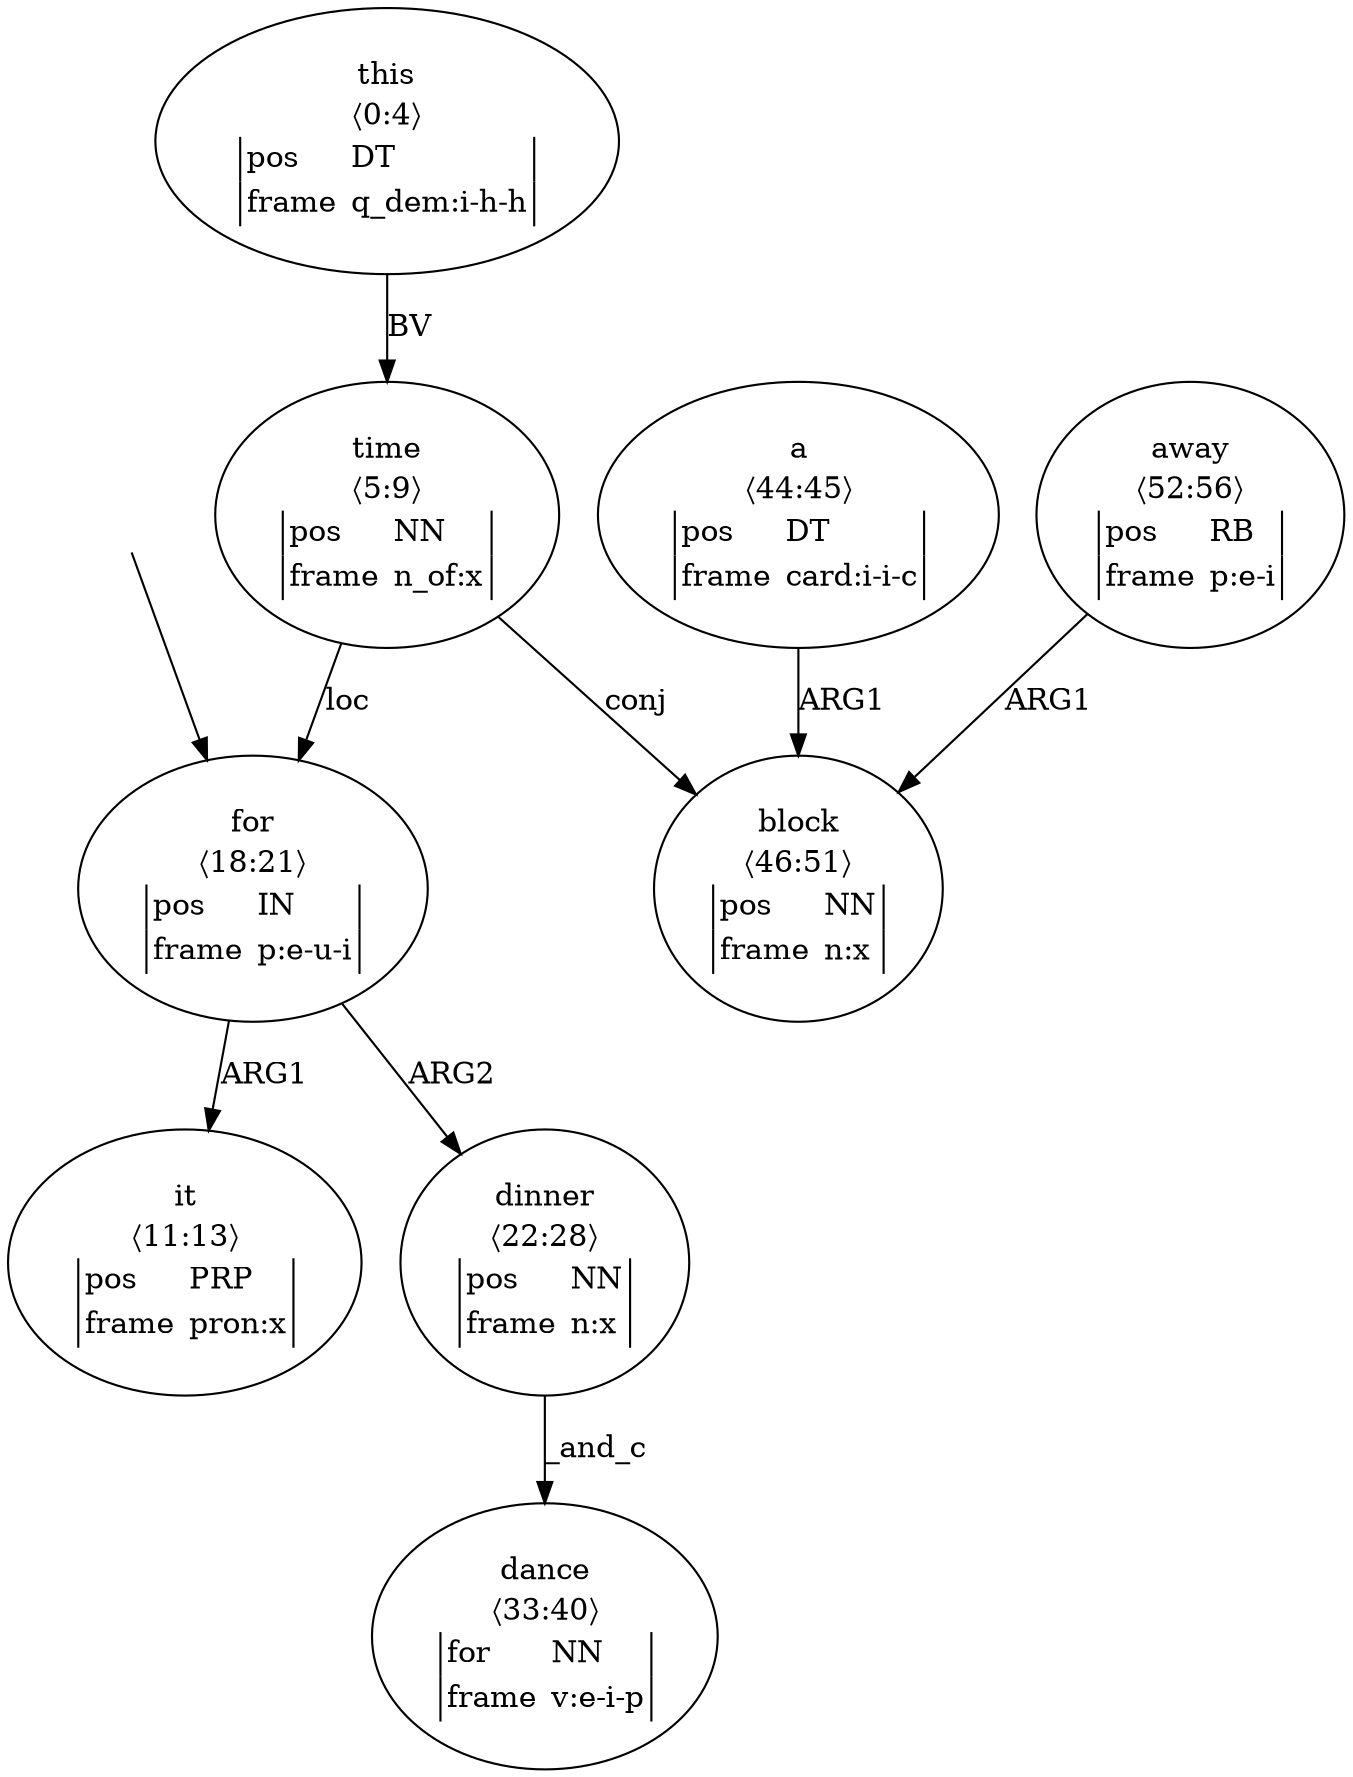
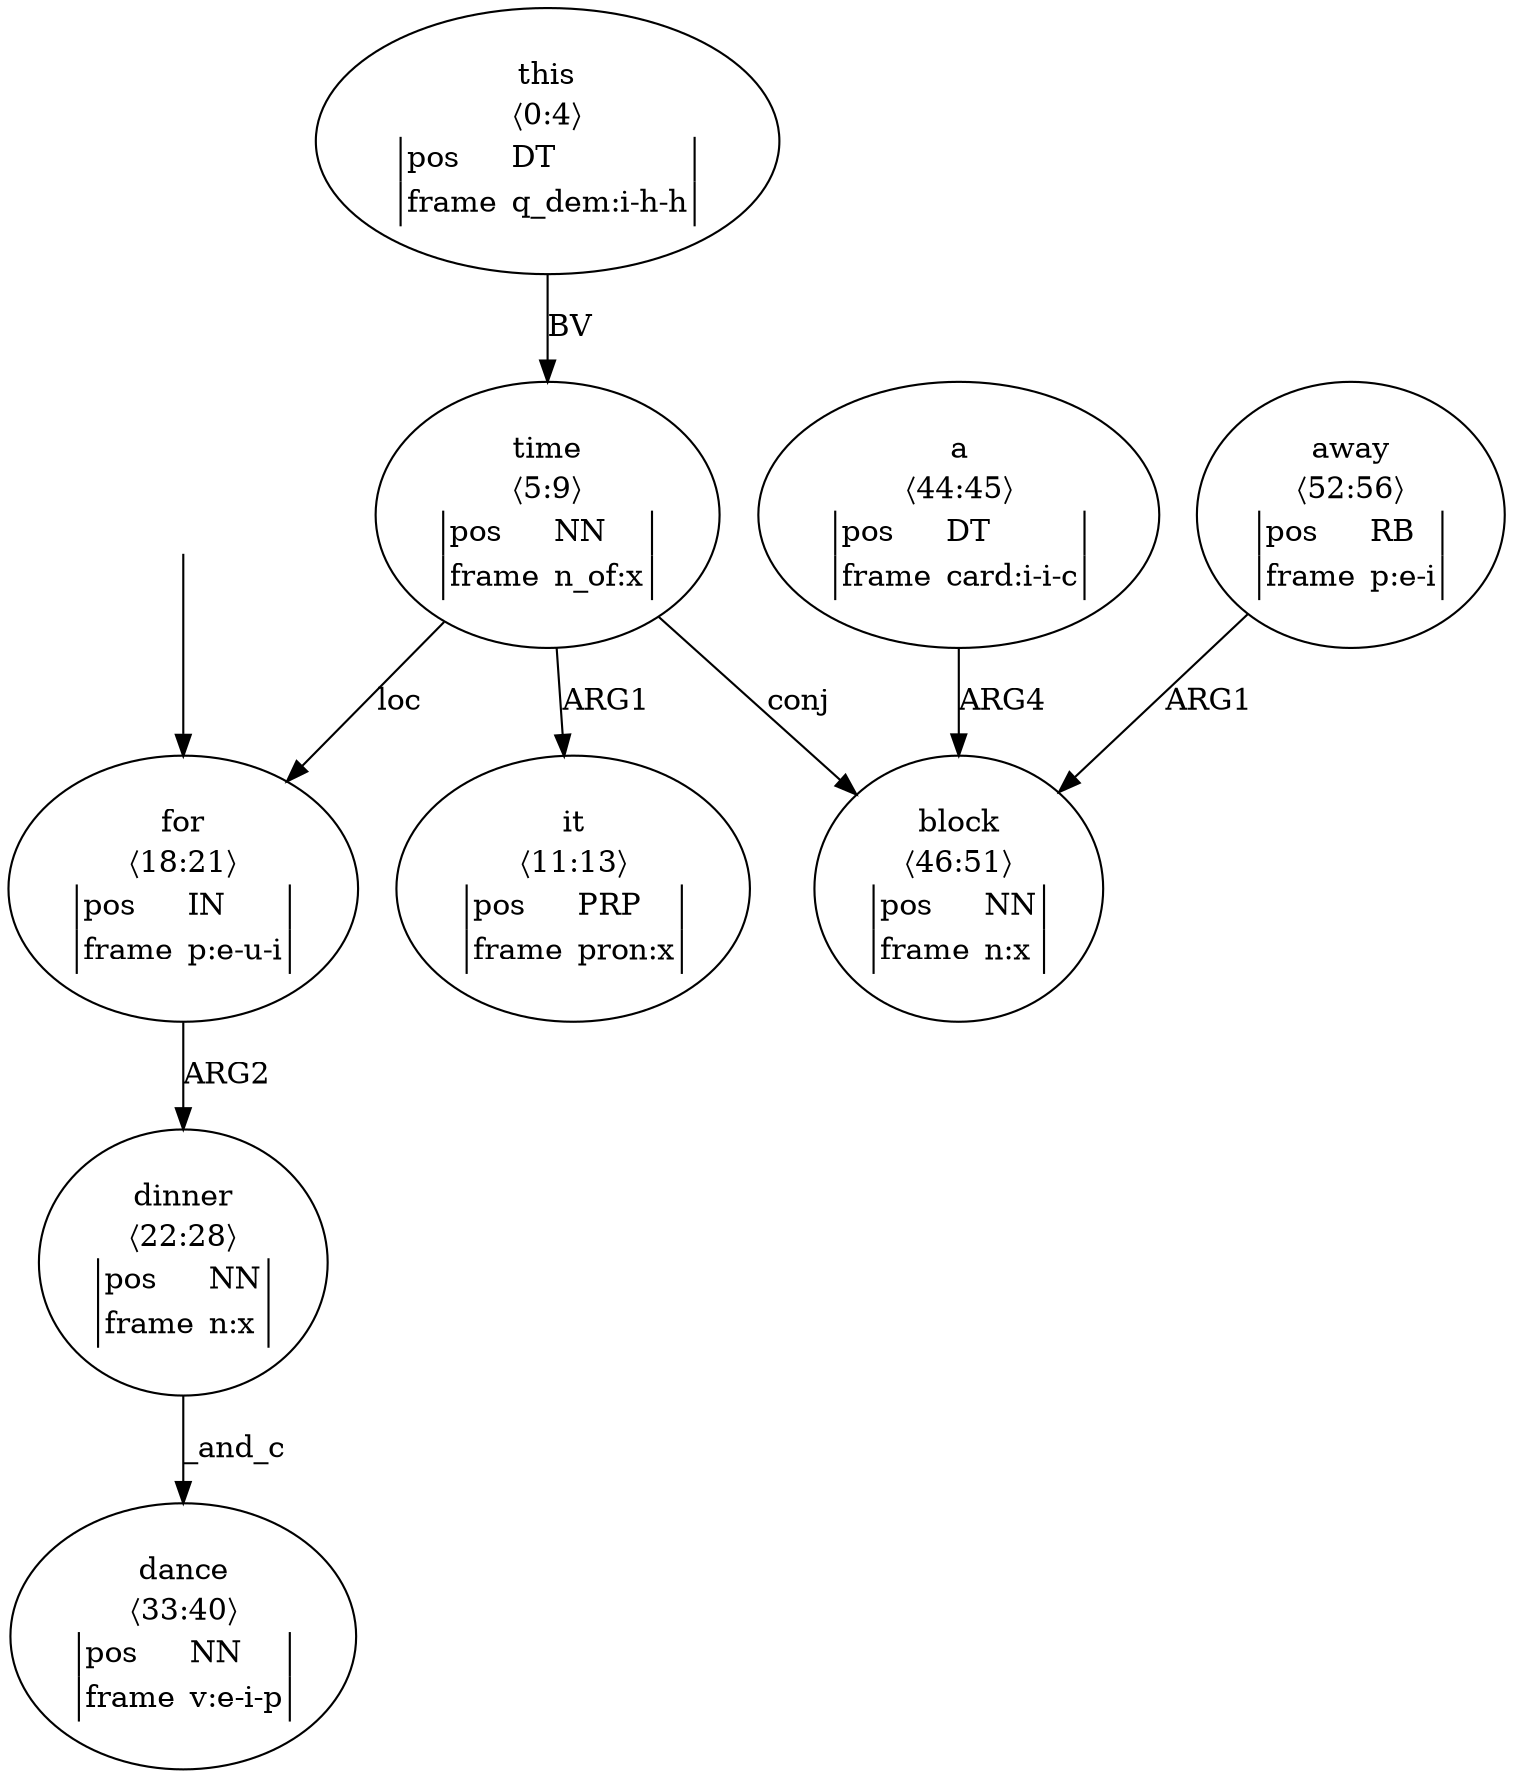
edge "a" -> "block": label "ARG1" -> "ARG4"
edge "for" -> "it": now "time" -> "it"
node "dance": text "for" -> "pos"
